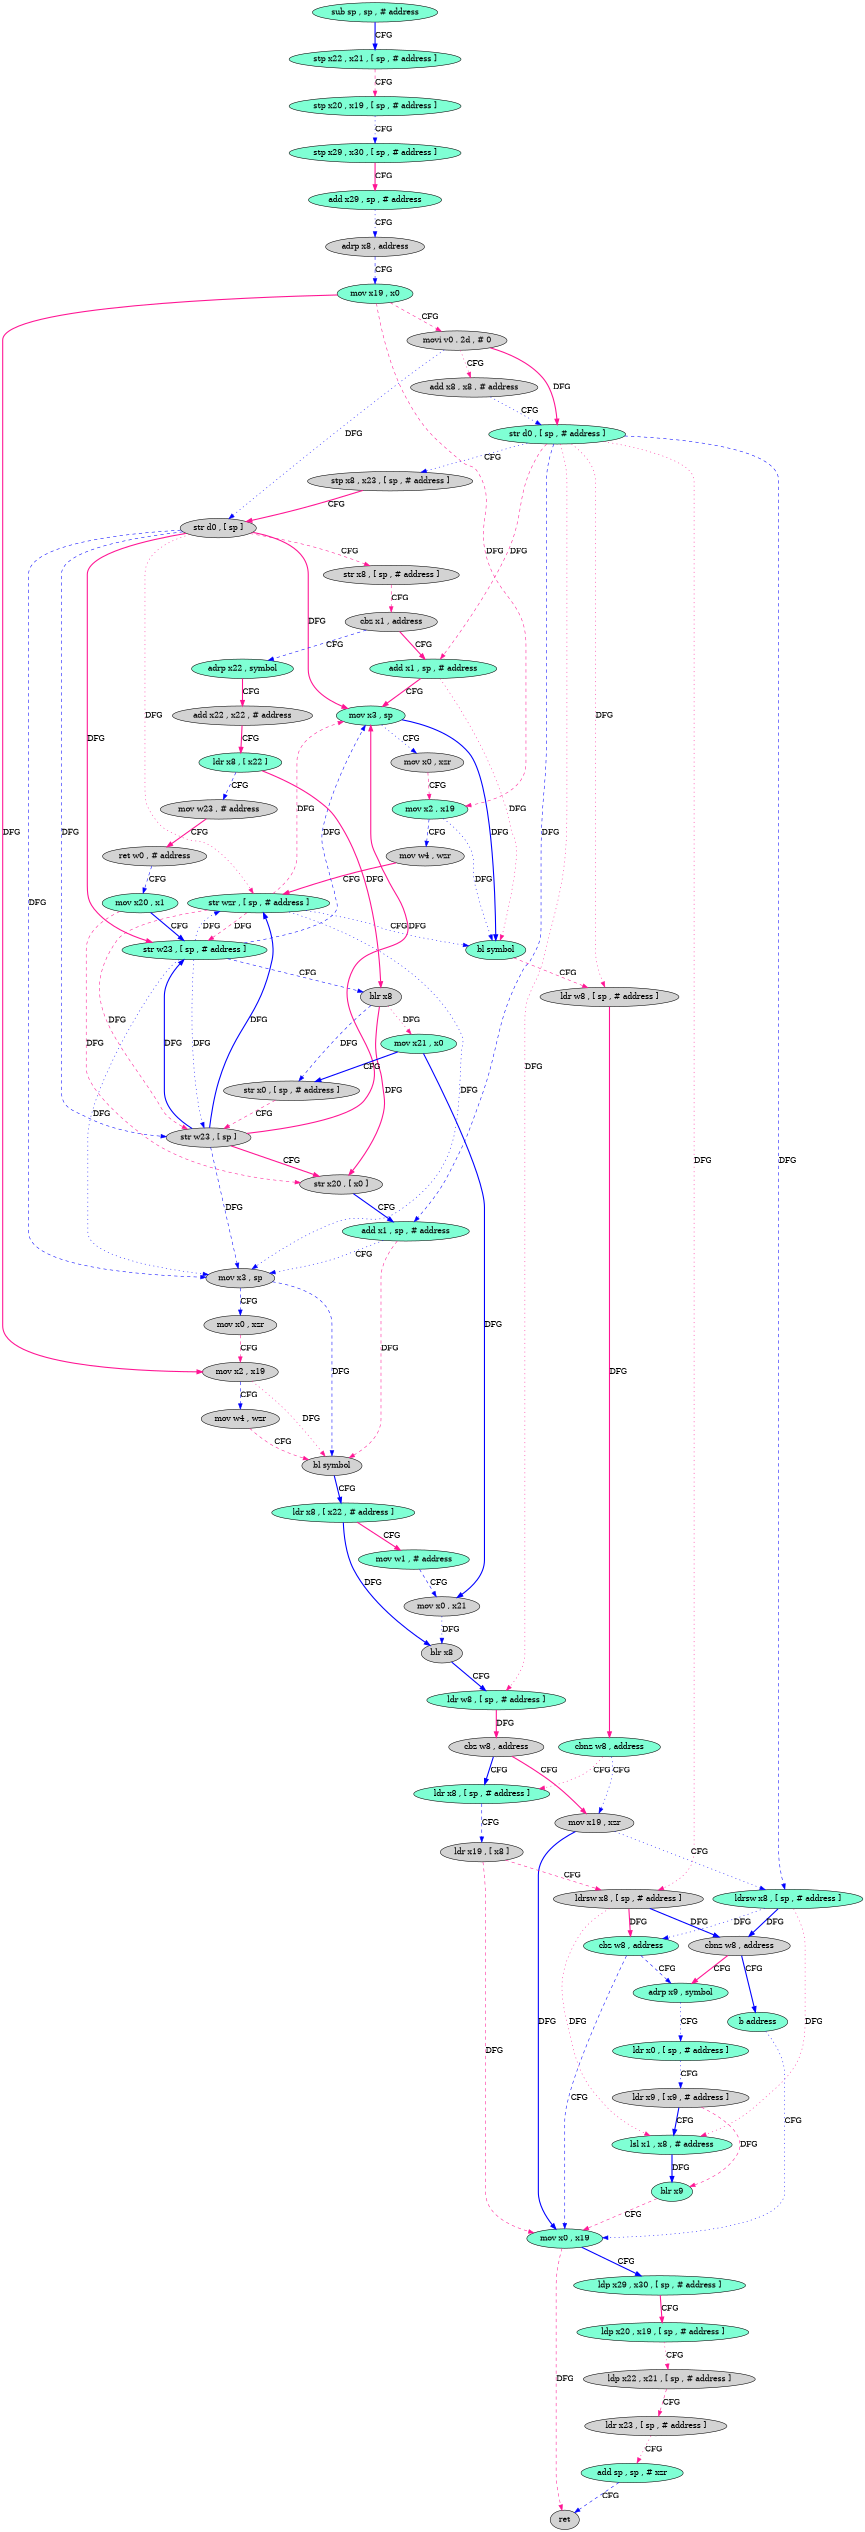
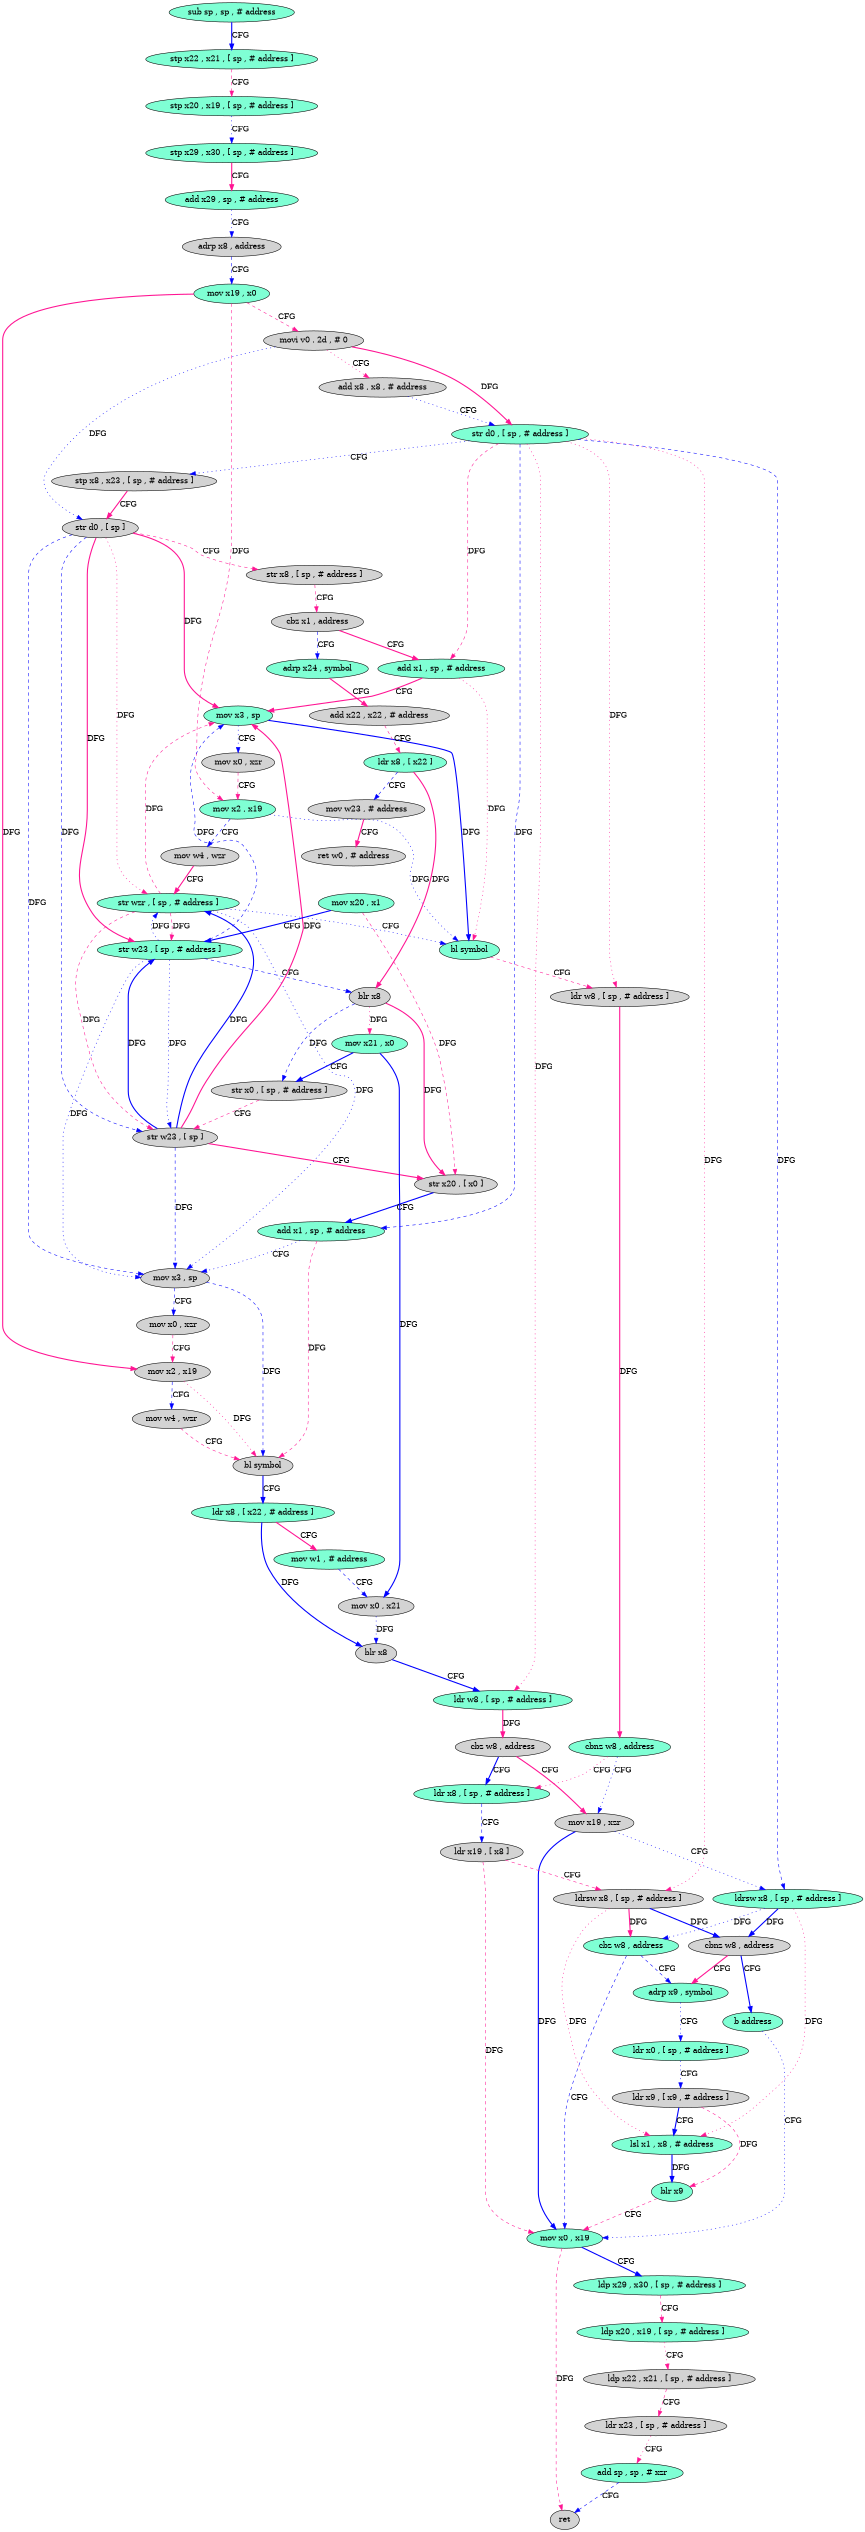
node "adrp x22 , symbol": label "adrp x22 , symbol" -> "adrp x24 , symbol"
edge "add x22 , x22 , # address" -> "ldr x8 , [ x22 ]": style bold -> dashed
edge "ret w0 , # address" -> "mov x20 , x1": removed, label "CFG"
edge "ldp x29 , x30 , [ sp , # address ]" -> "ldp x20 , x19 , [ sp , # address ]": style bold -> dashed
